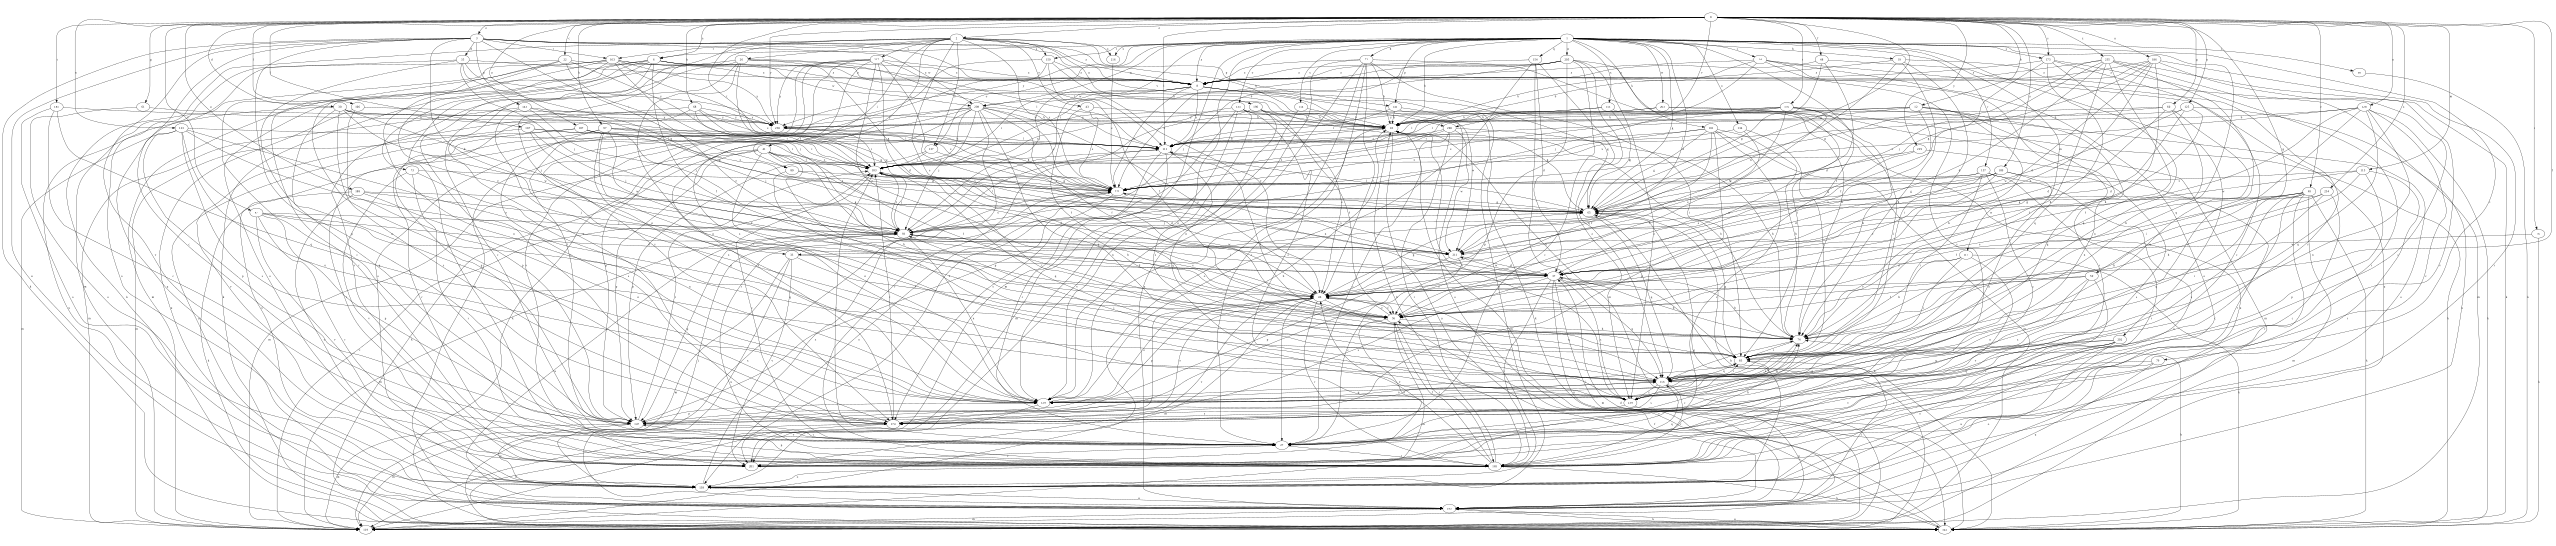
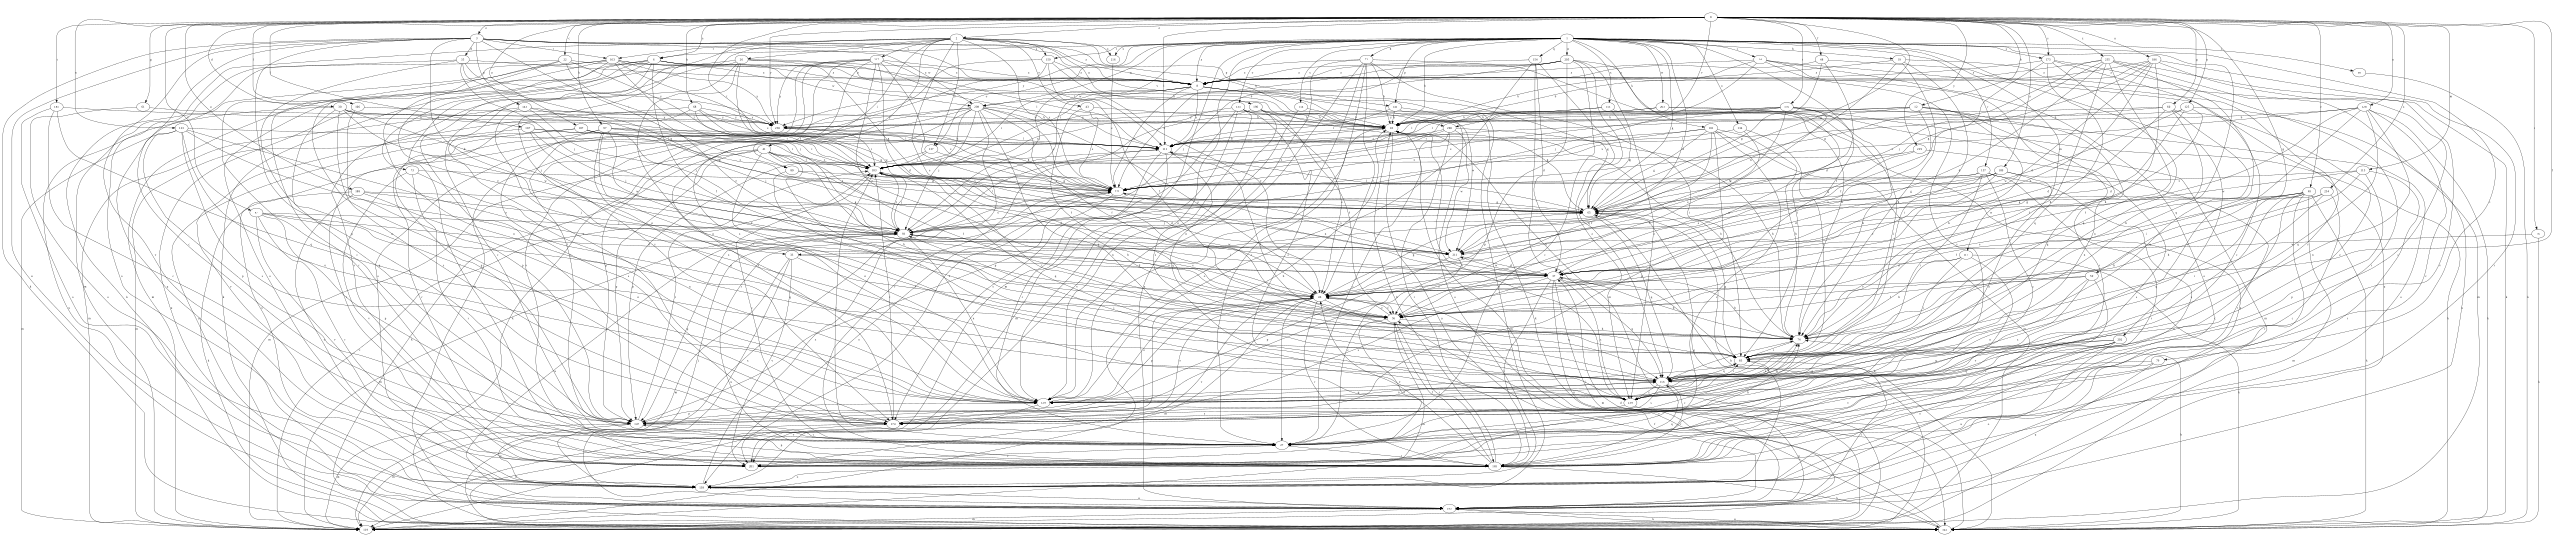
edge "60" -> "239": added, label "z"
